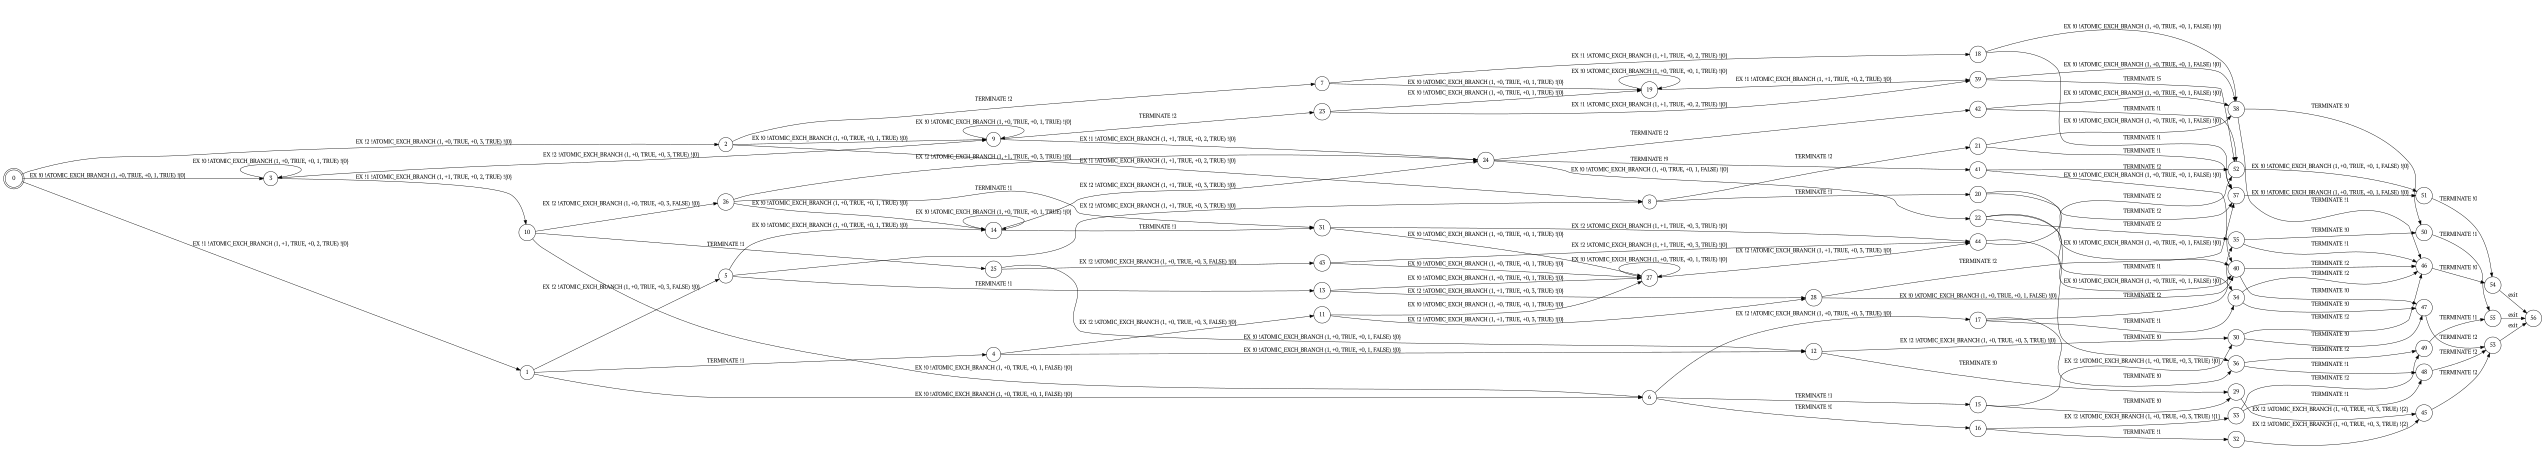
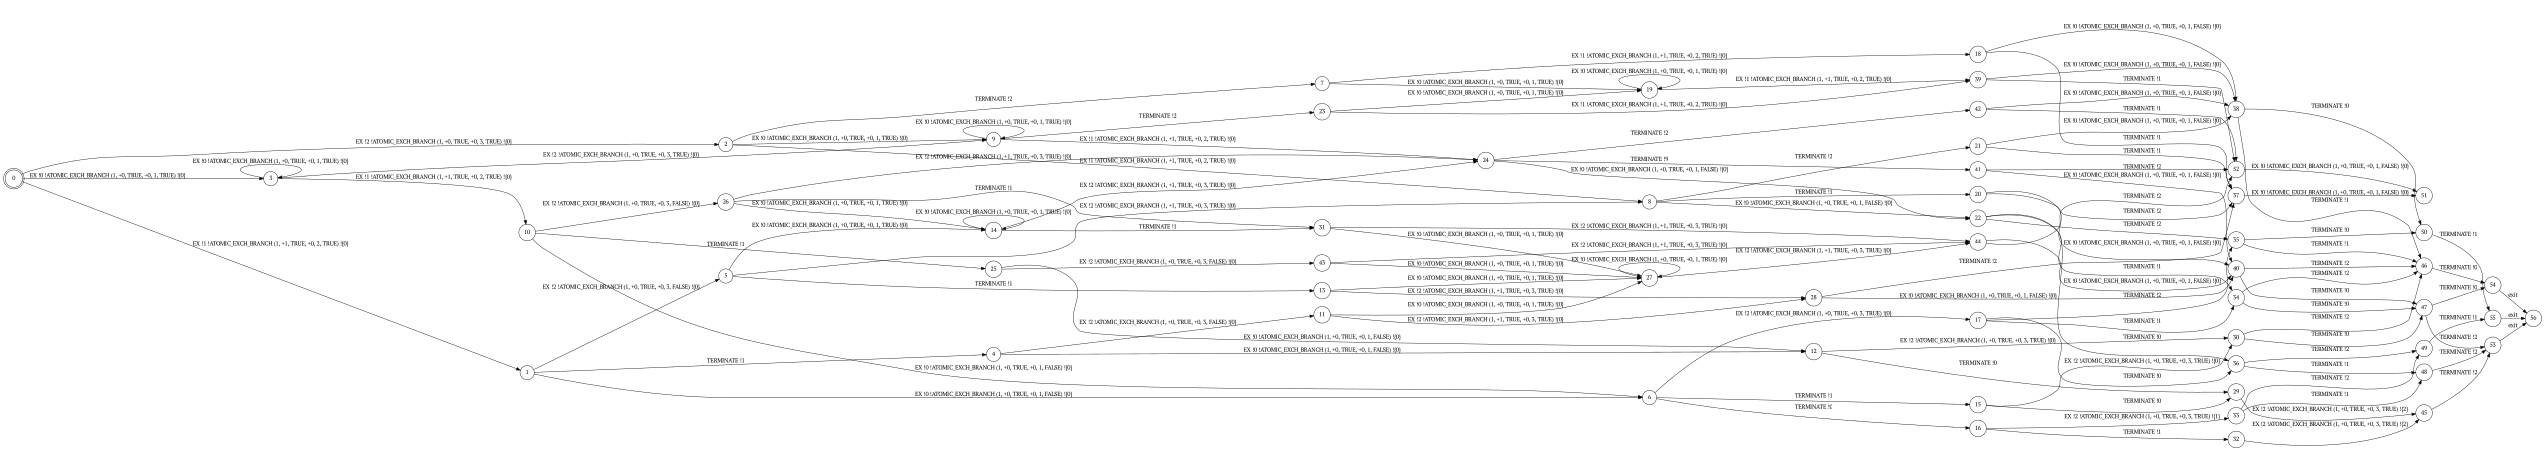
edge "39" -> "52": label "TERMINATE !5" -> "TERMINATE !1"
edge "8" -> "22": added, label "EX !0 !ATOMIC_EXCH_BRANCH (1, +0, TRUE, +0, 1, FALSE) !{0}"
edge "51" -> "54": now "47" -> "54"
